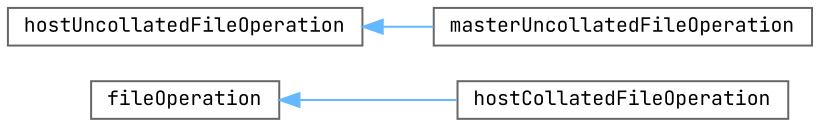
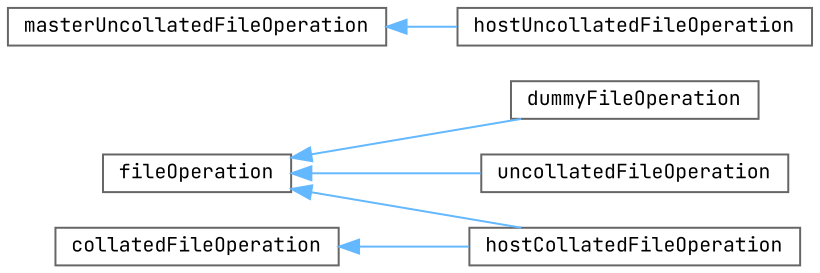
edge "masterUncollatedFileOperation" -> "hostUncollatedFileOperation": reversed
node "dummyFileOperation": added
node "uncollatedFileOperation": added
node "collatedFileOperation": added
